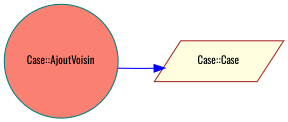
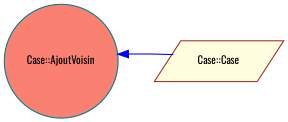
edge "Case::AjoutVoisin" -> "Case::Case": reversed
